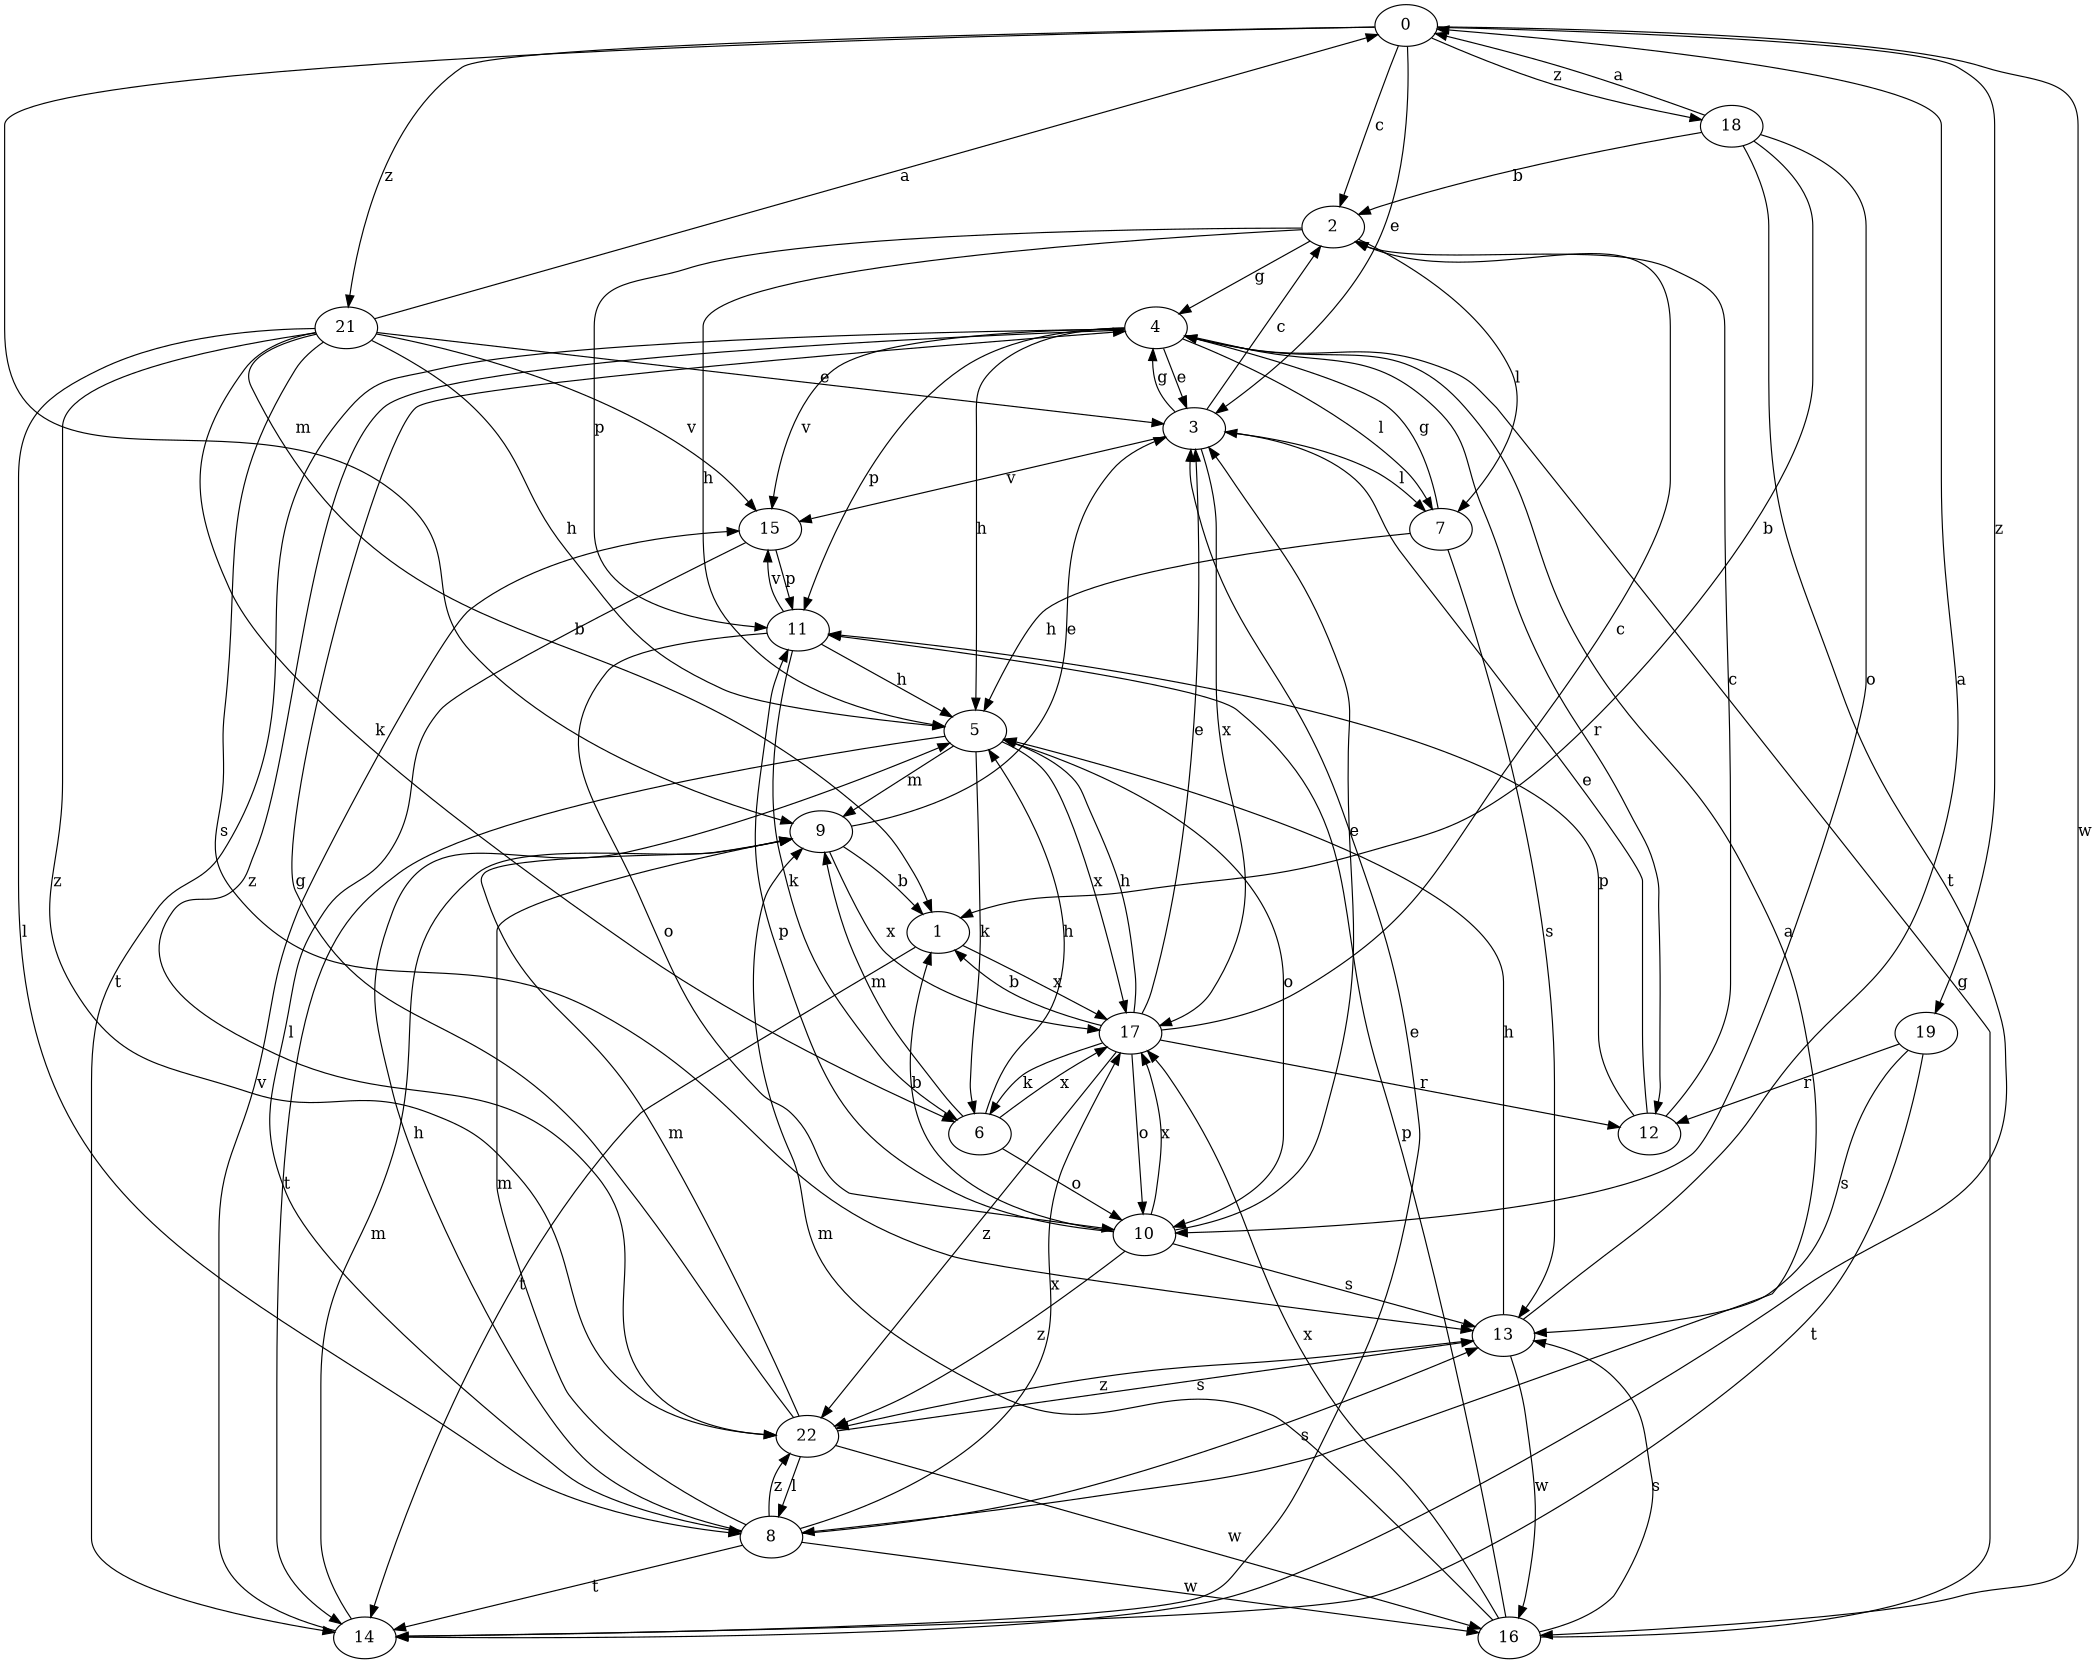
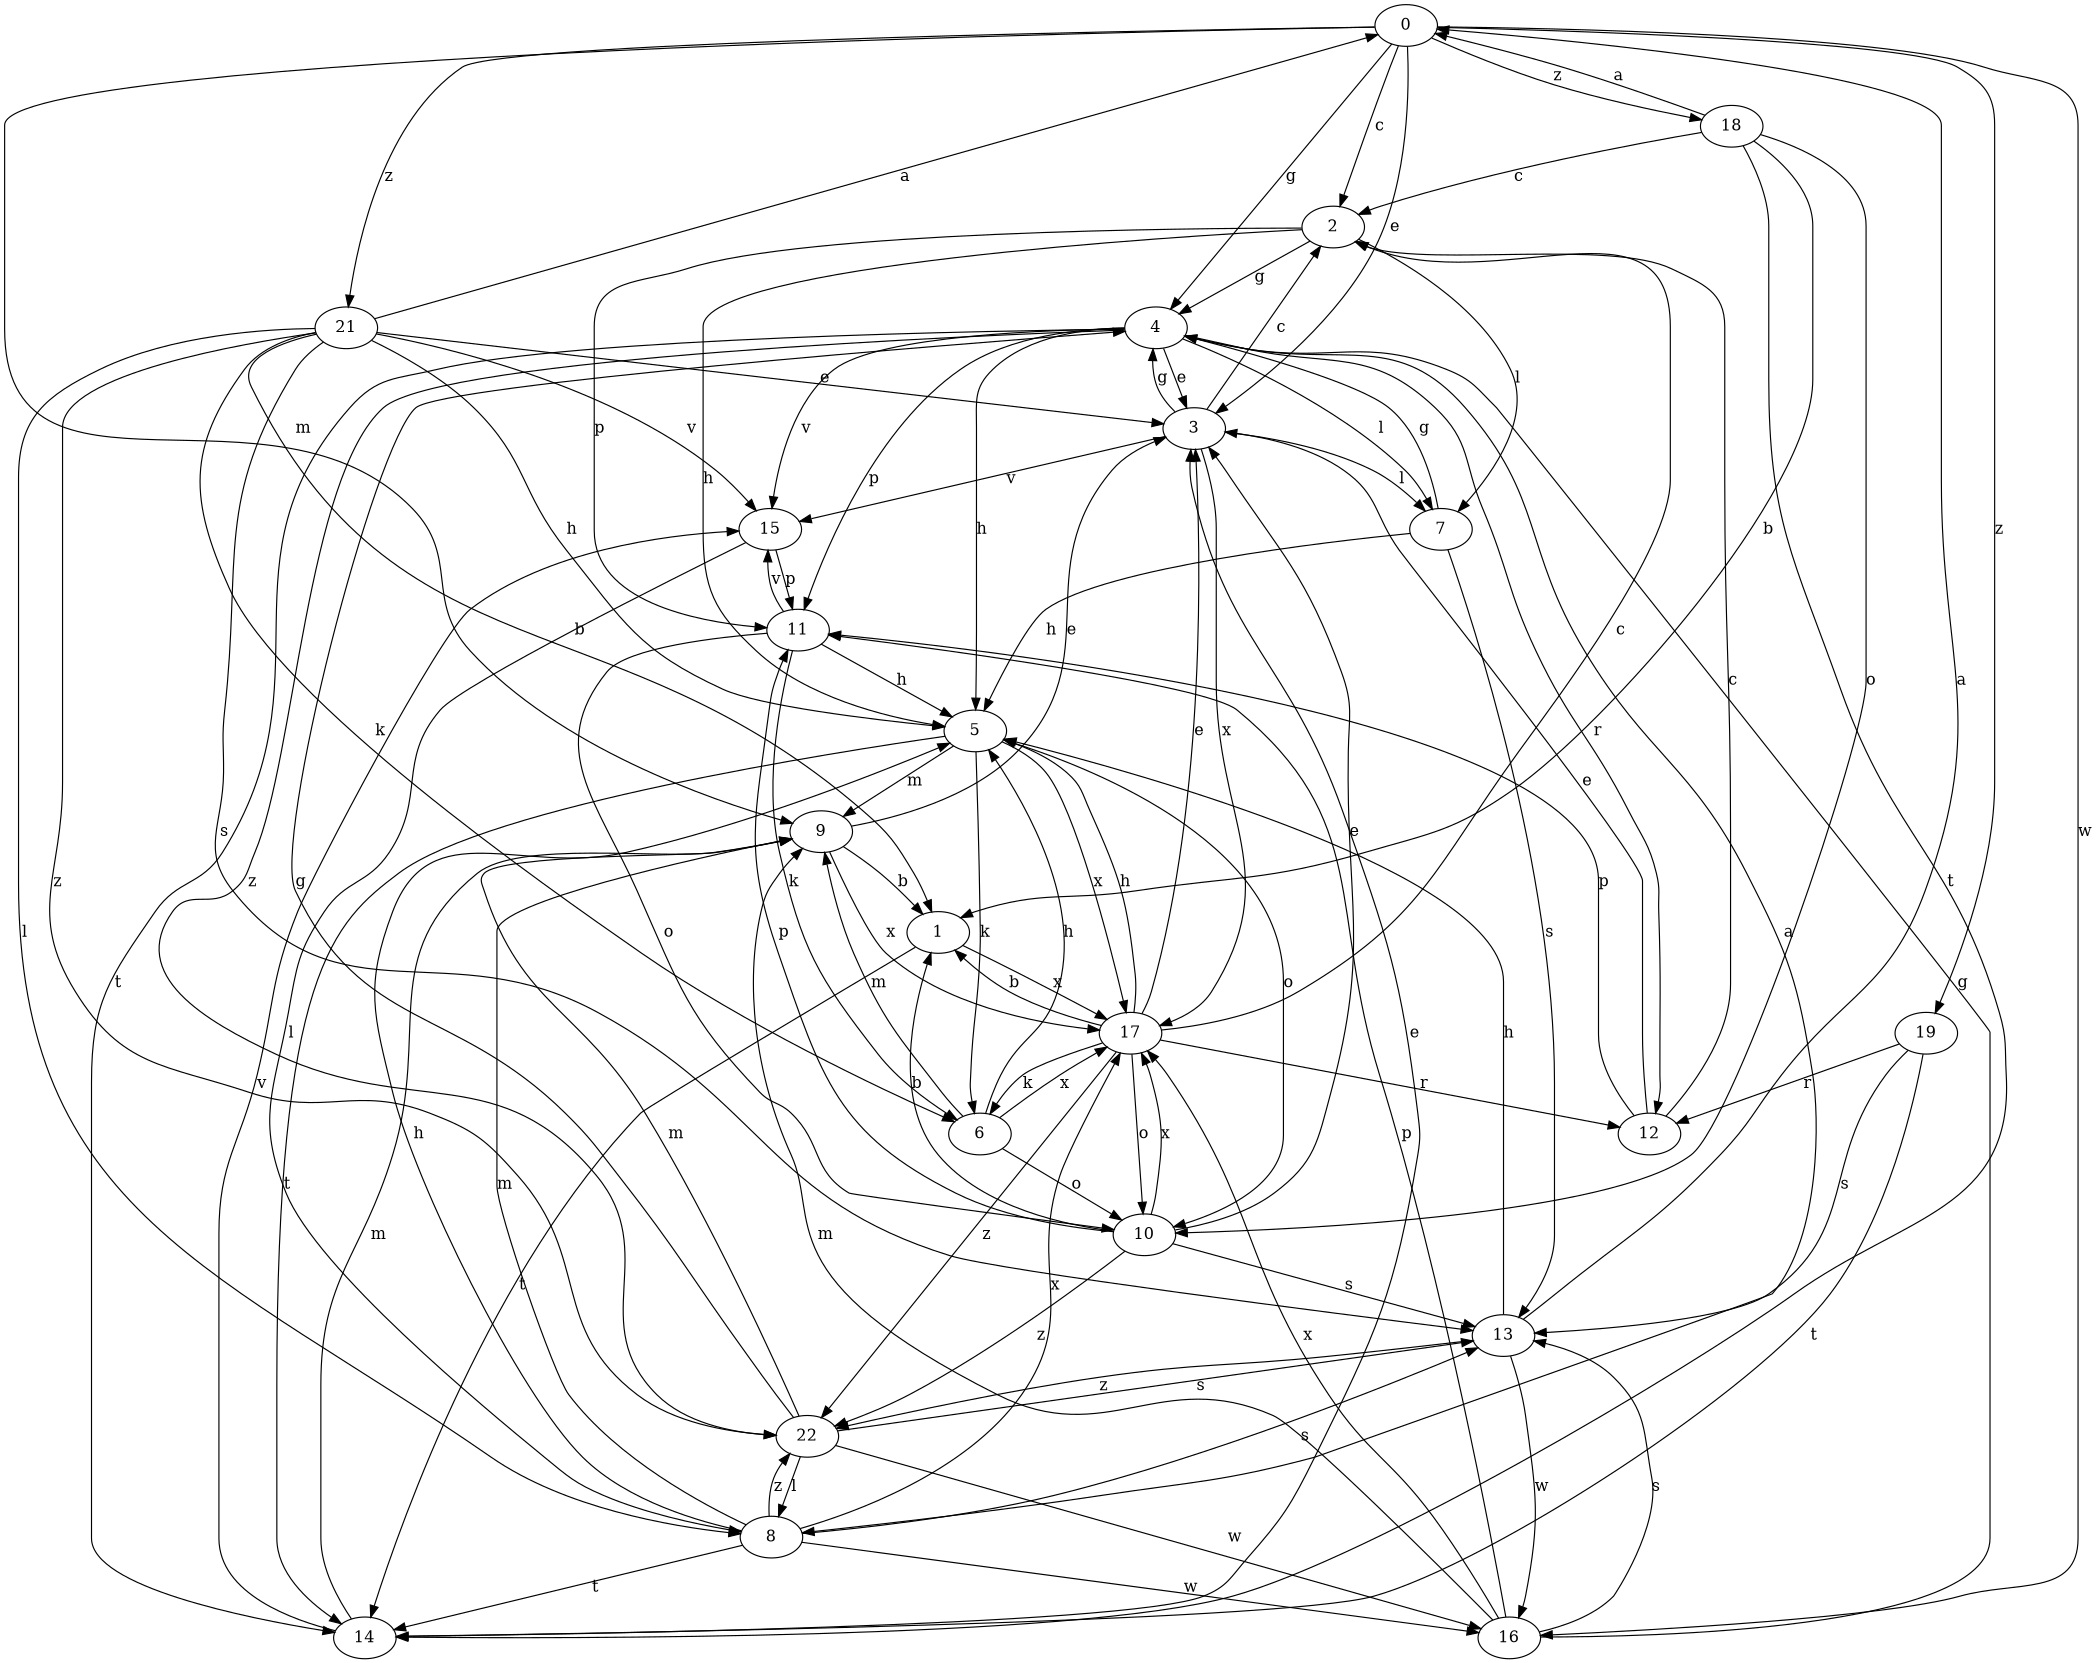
edge "0" -> "4": added, label "g"
edge "18" -> "2": label "b" -> "c"
